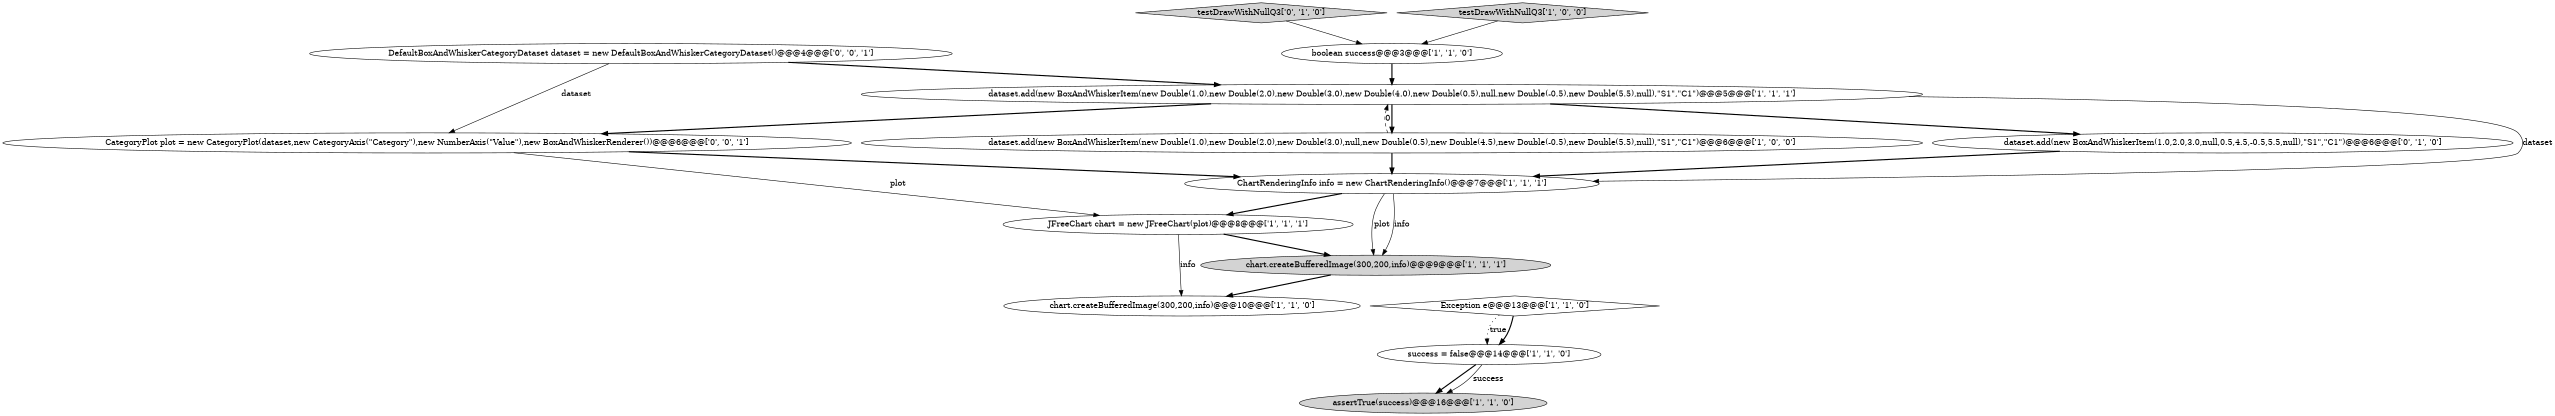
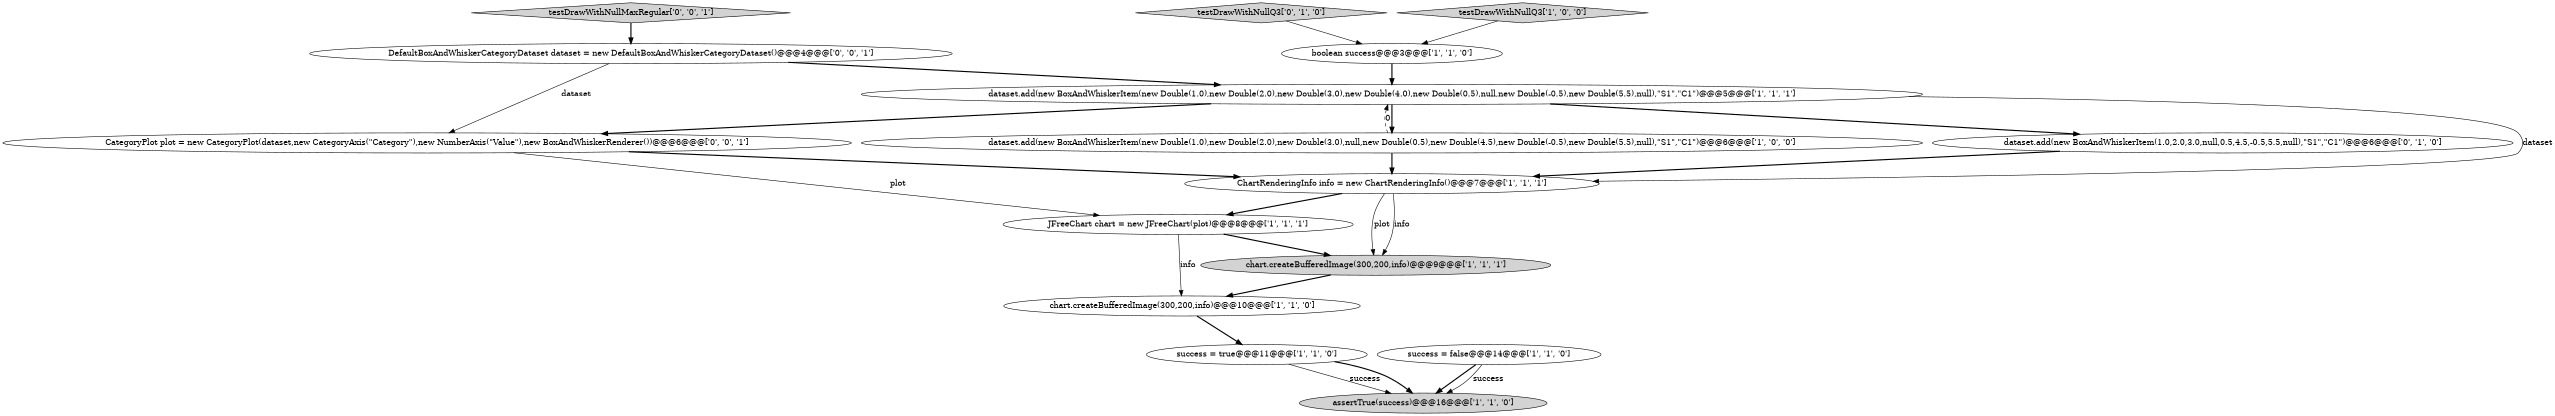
node "testDrawWithNullMaxRegular['0', '0', '1']": added
node "Exception e@@@13@@@['1', '1', '0']": removed
node "success = true@@@11@@@['1', '1', '0']": added
